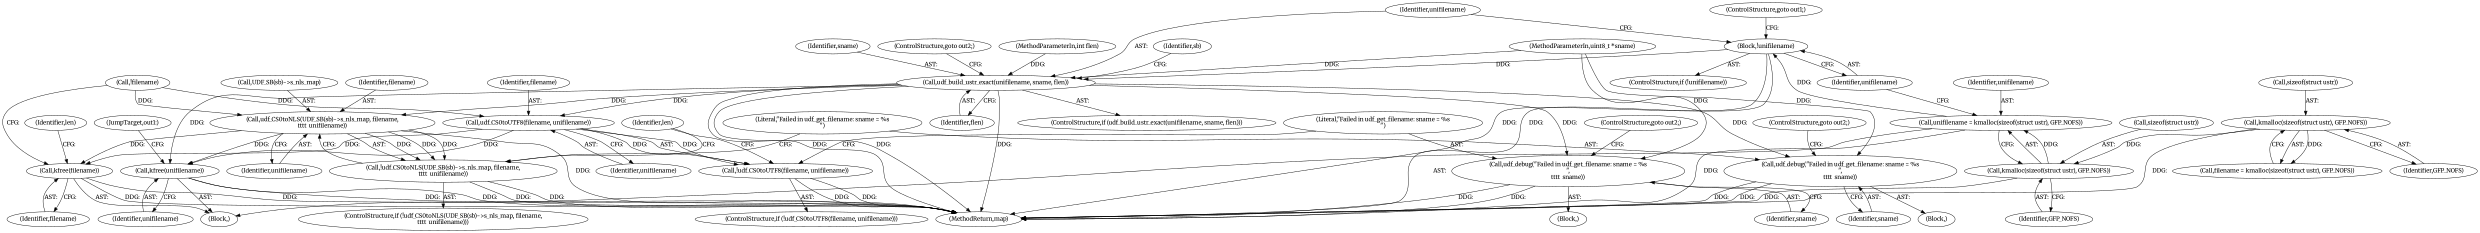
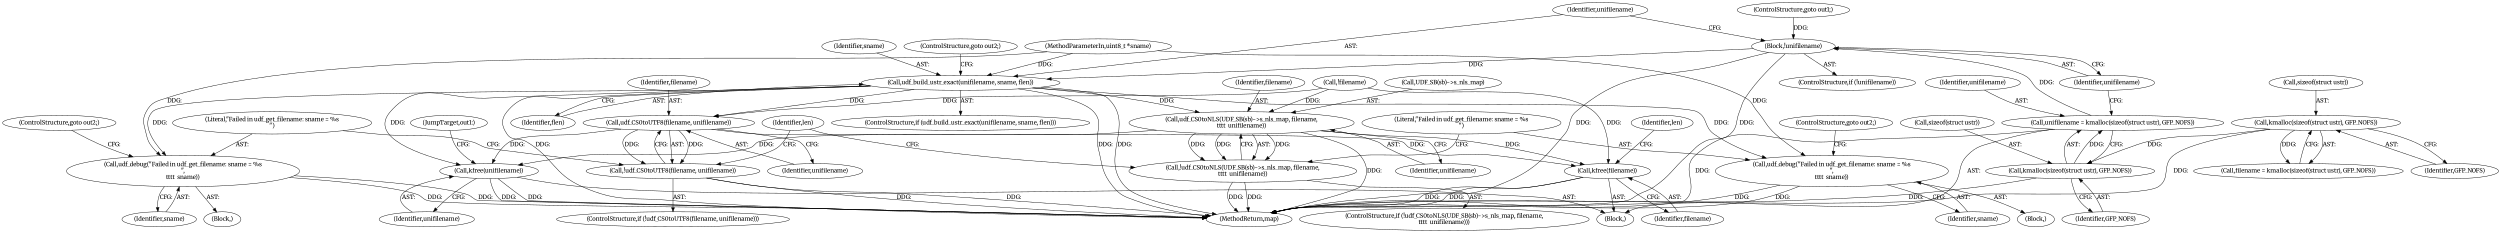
edge "(ControlStructure,goto out1;)" -> "(Block,!unifilename)": label "CFG: " -> "DDG: "
node "(MethodParameterIn,int flen)": removed
node "(Identifier,sb)": removed
edge "(Call,!filename)" -> "(Call,kfree(filename))": label "CFG: " -> "DDG: "
edge "(Call,!udf_CS0toUTF8(filename, unifilename))" -> "(Call,udf_CS0toUTF8(filename, unifilename))": added, label "CFG:"
